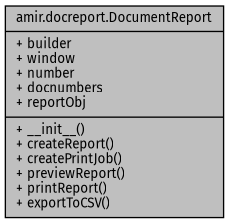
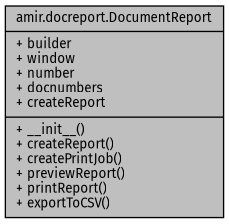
node "amir.docreport.DocumentReport": text "+ reportObj" -> "+ createReport"
